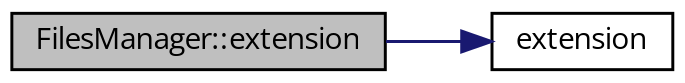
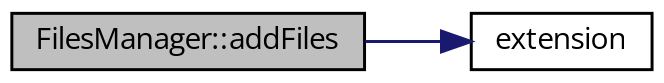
node "FilesManager::extension": label "FilesManager::extension" -> "FilesManager::addFiles"
